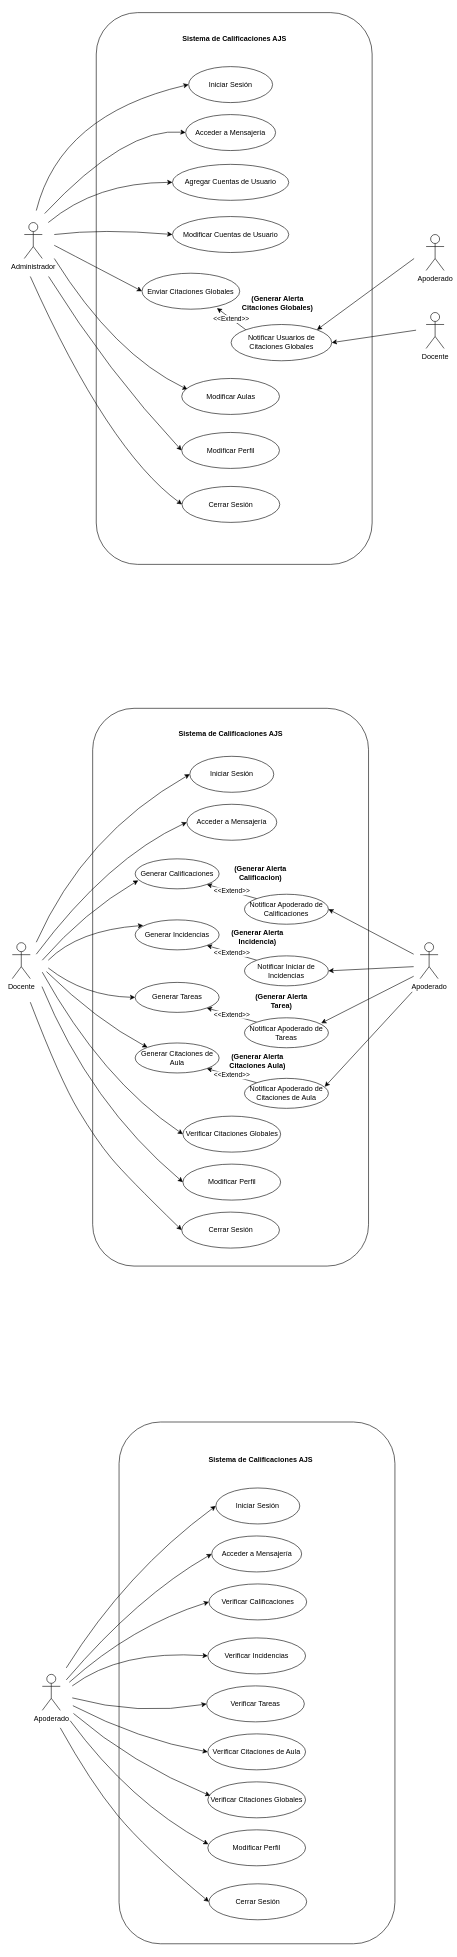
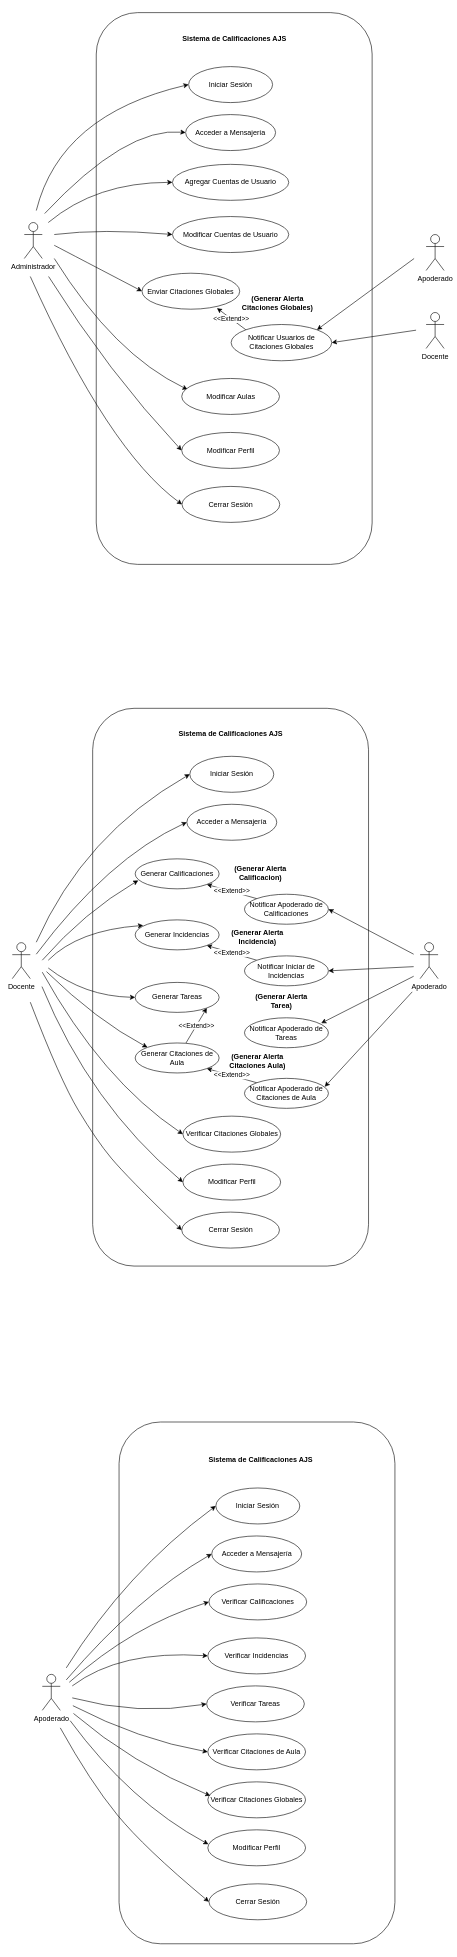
edge "Notificar Apoderado de Tareas" -> "Generar Tareas": now "Generar Citaciones de Aula" -> "Generar Tareas"
